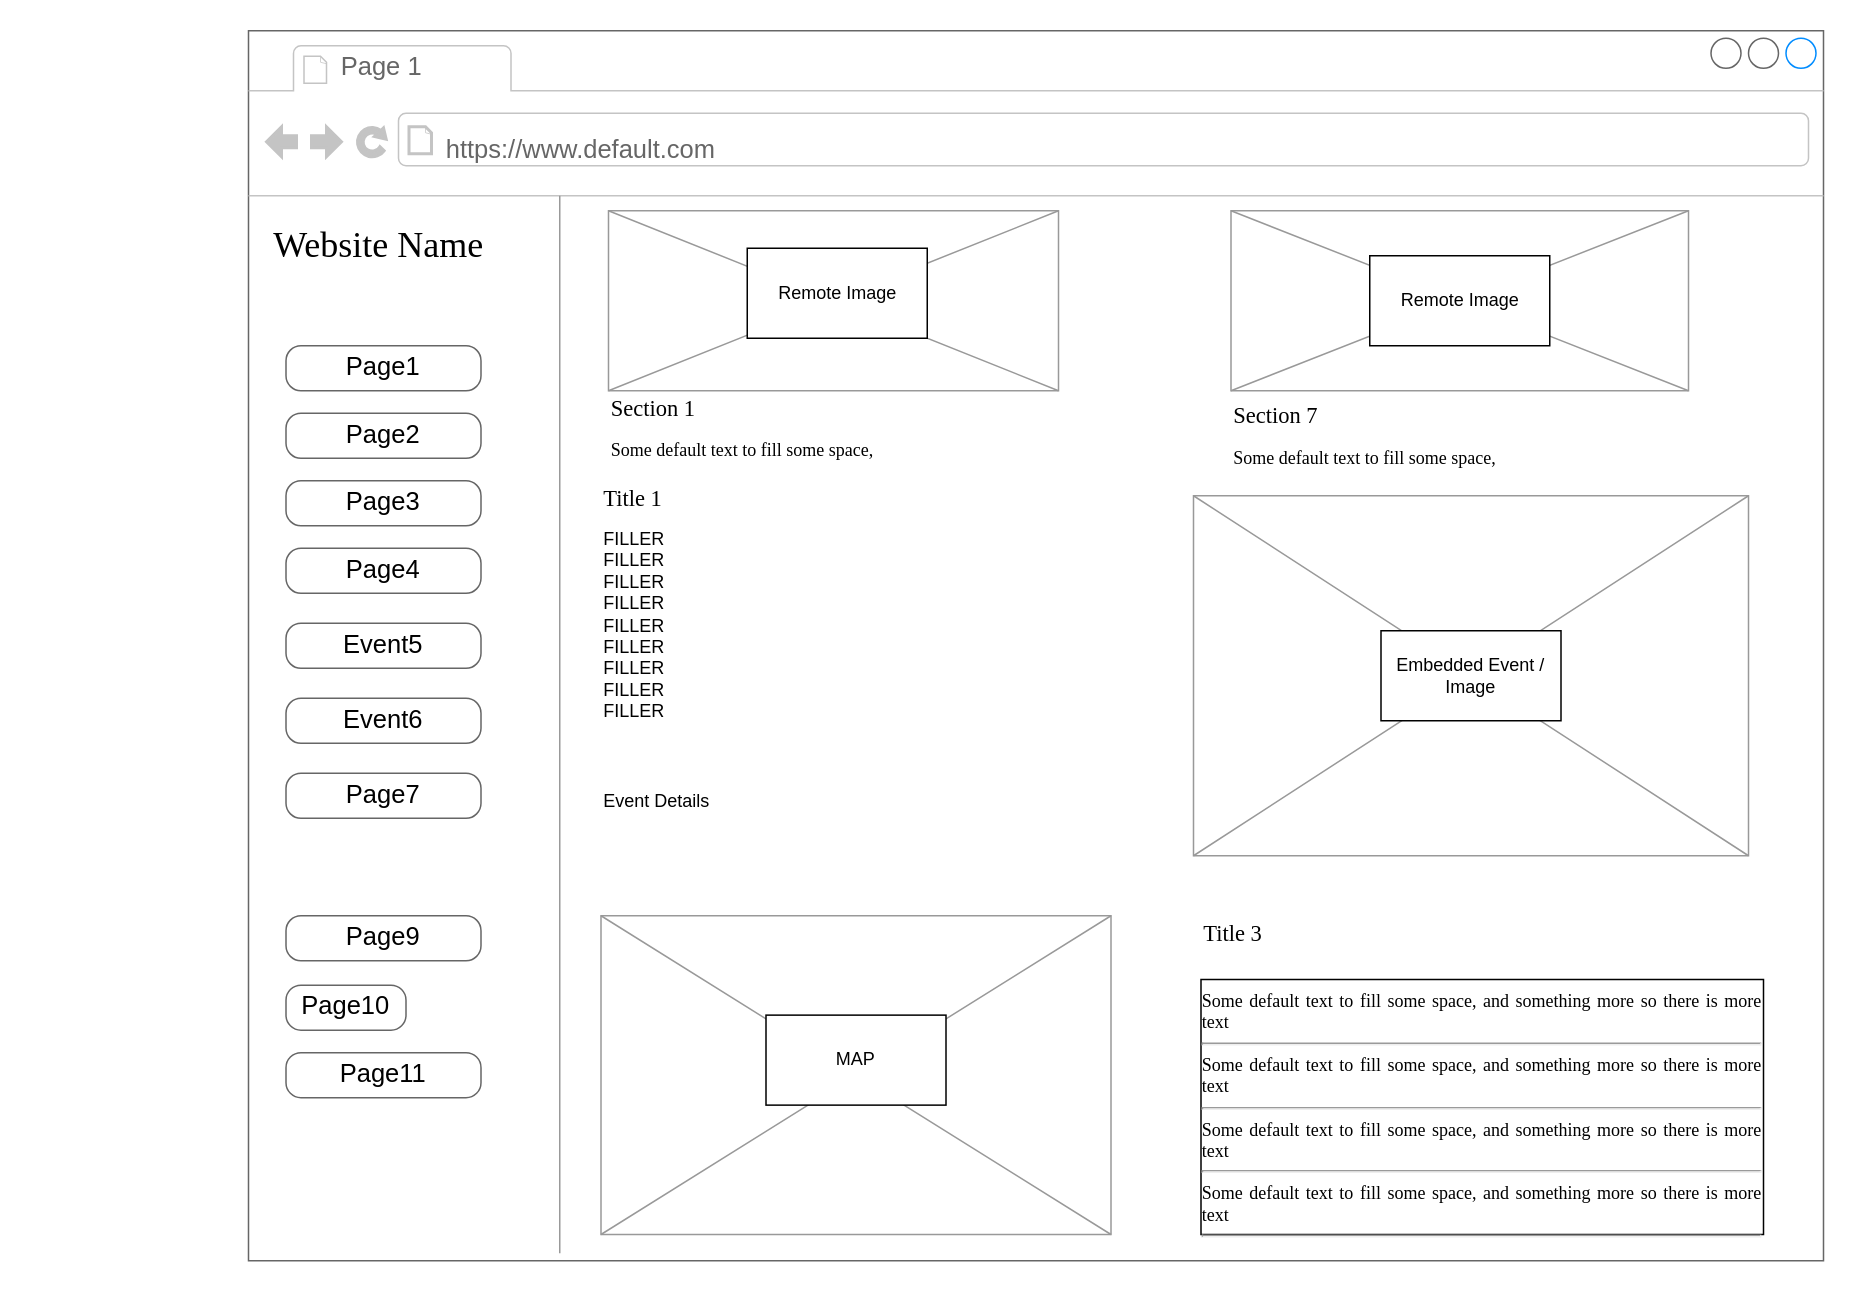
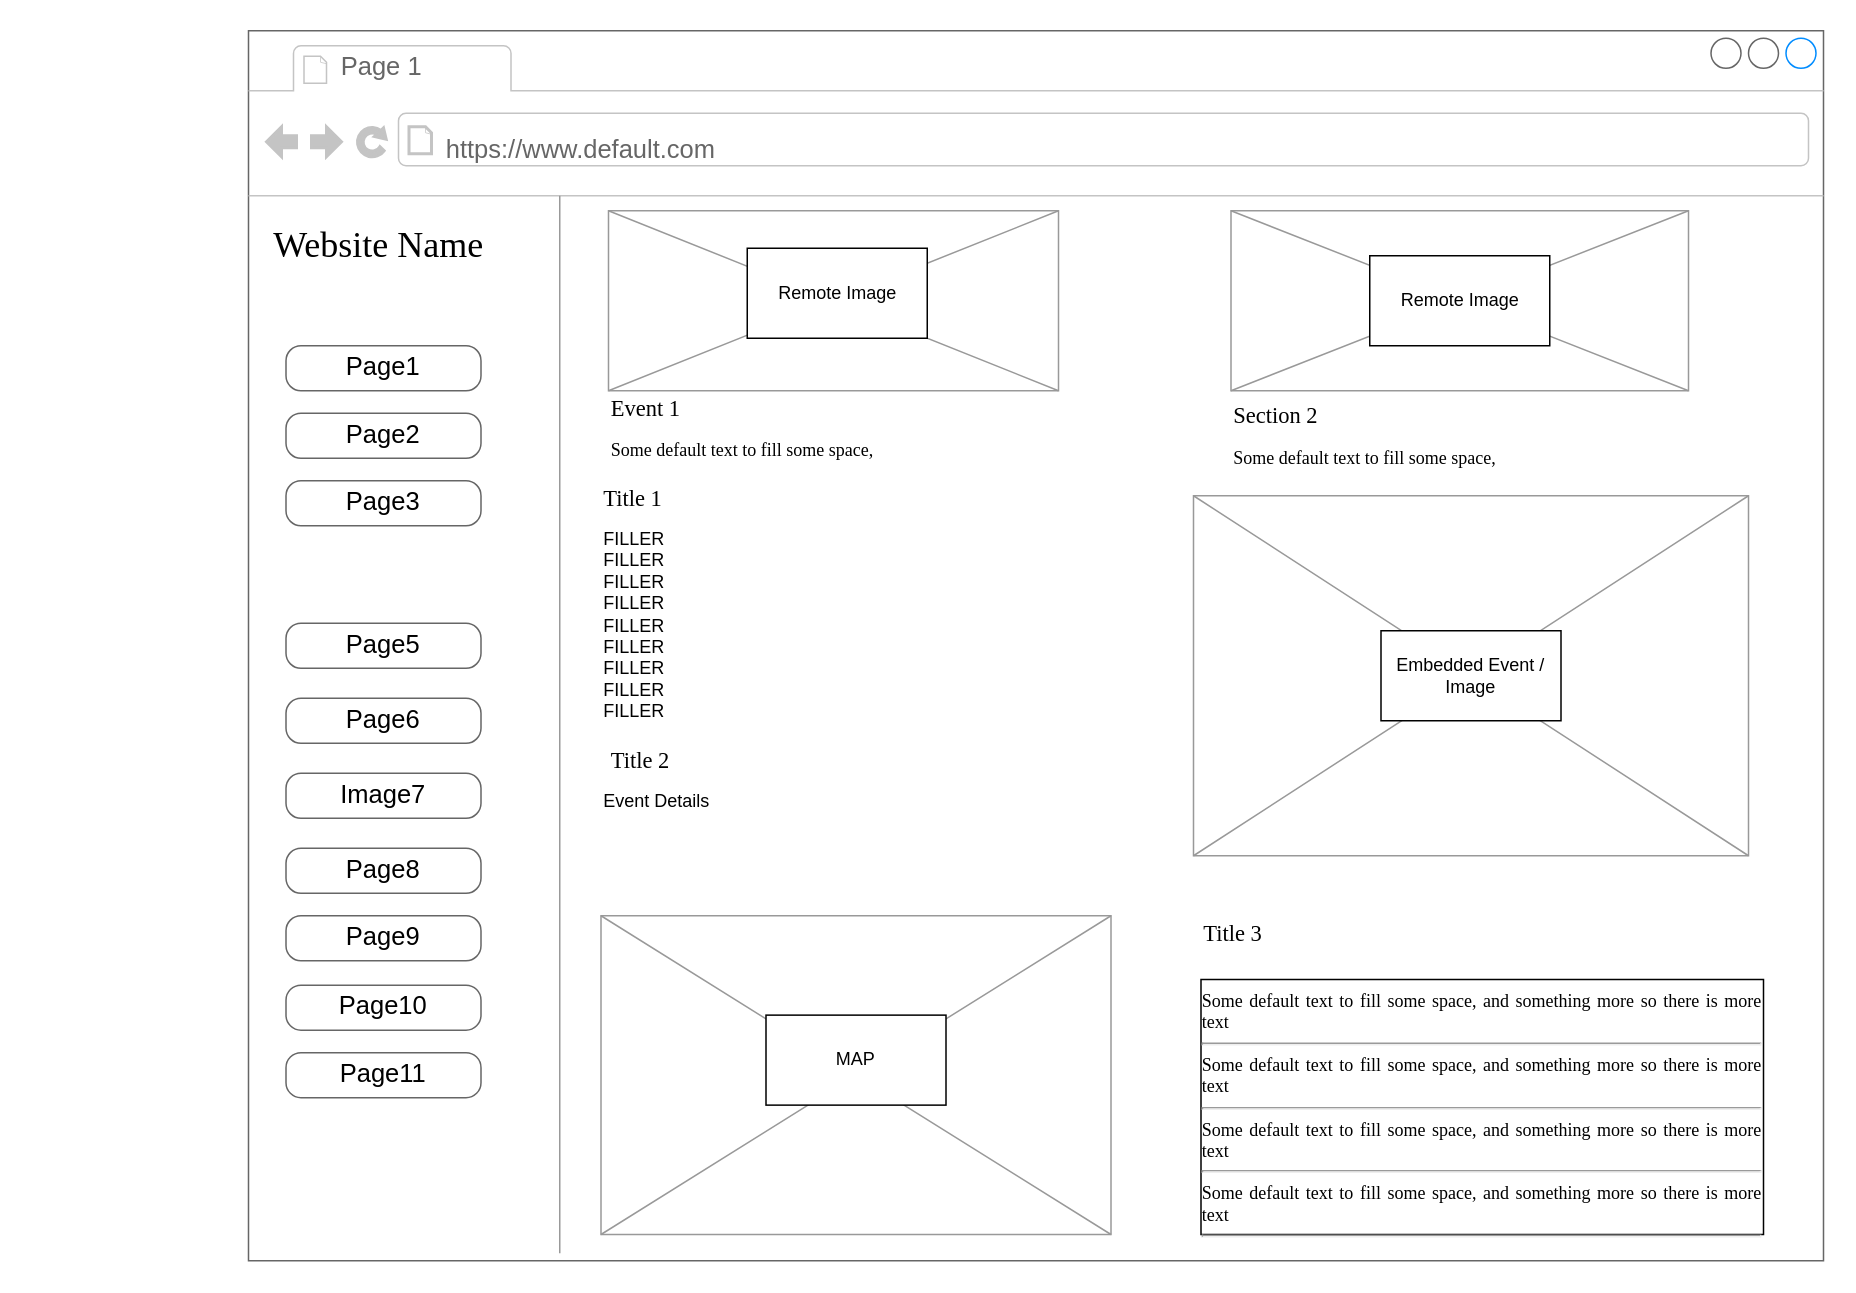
node "Section 1": label "Section 1" -> "Event 1"
node "Section 7": label "Section 7" -> "Section 2"
node "Page4": removed
node "Event5": label "Event5" -> "Page5"
node "Event6": label "Event6" -> "Page6"
node "Title 2": added
node "Page7": label "Page7" -> "Image7"
node "Page8": added
node "Page10": size 120x45 -> 195x45
